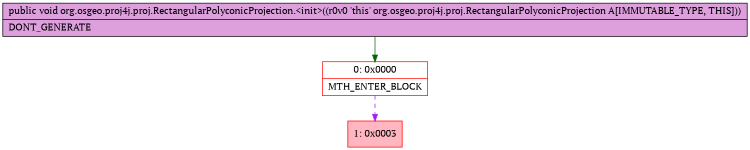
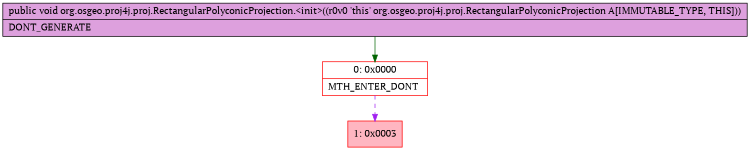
node "0: 0x0000": text "MTH_ENTER_BLOCK" -> "MTH_ENTER_DONT"
